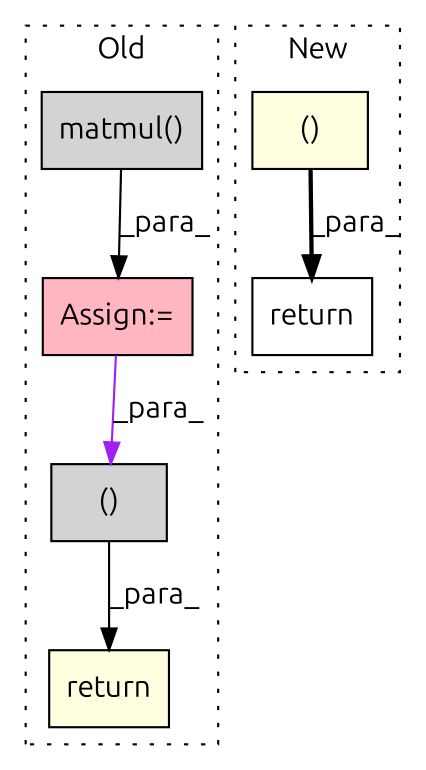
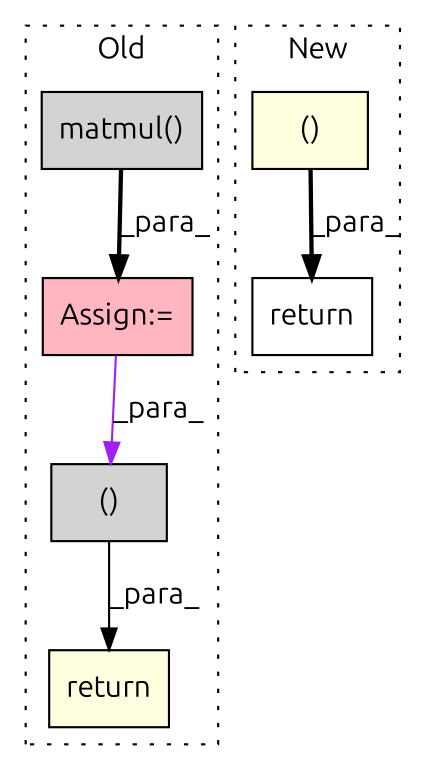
edge "matmul()" -> "Assign:=": style solid -> bold
